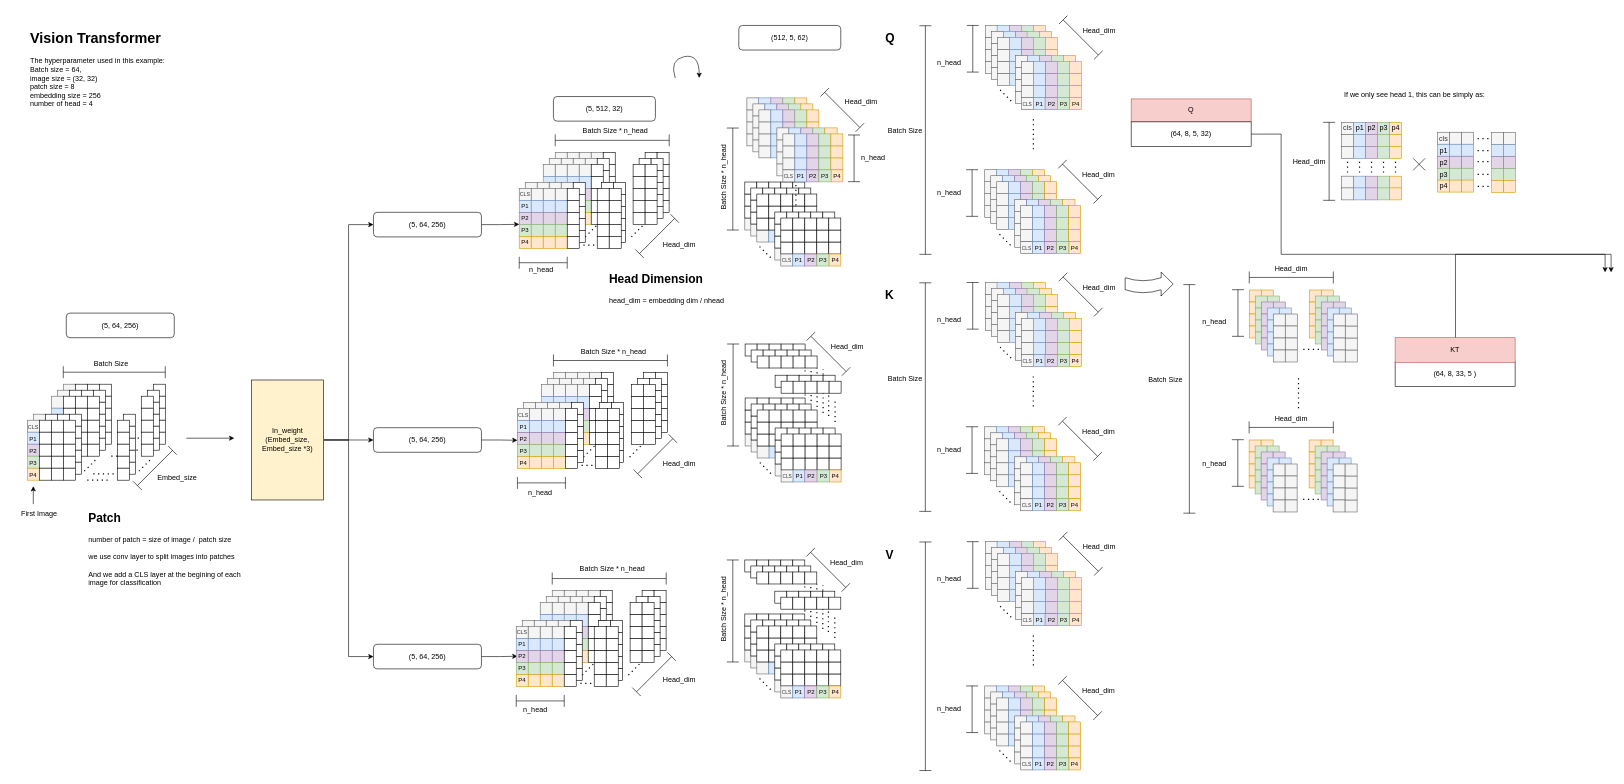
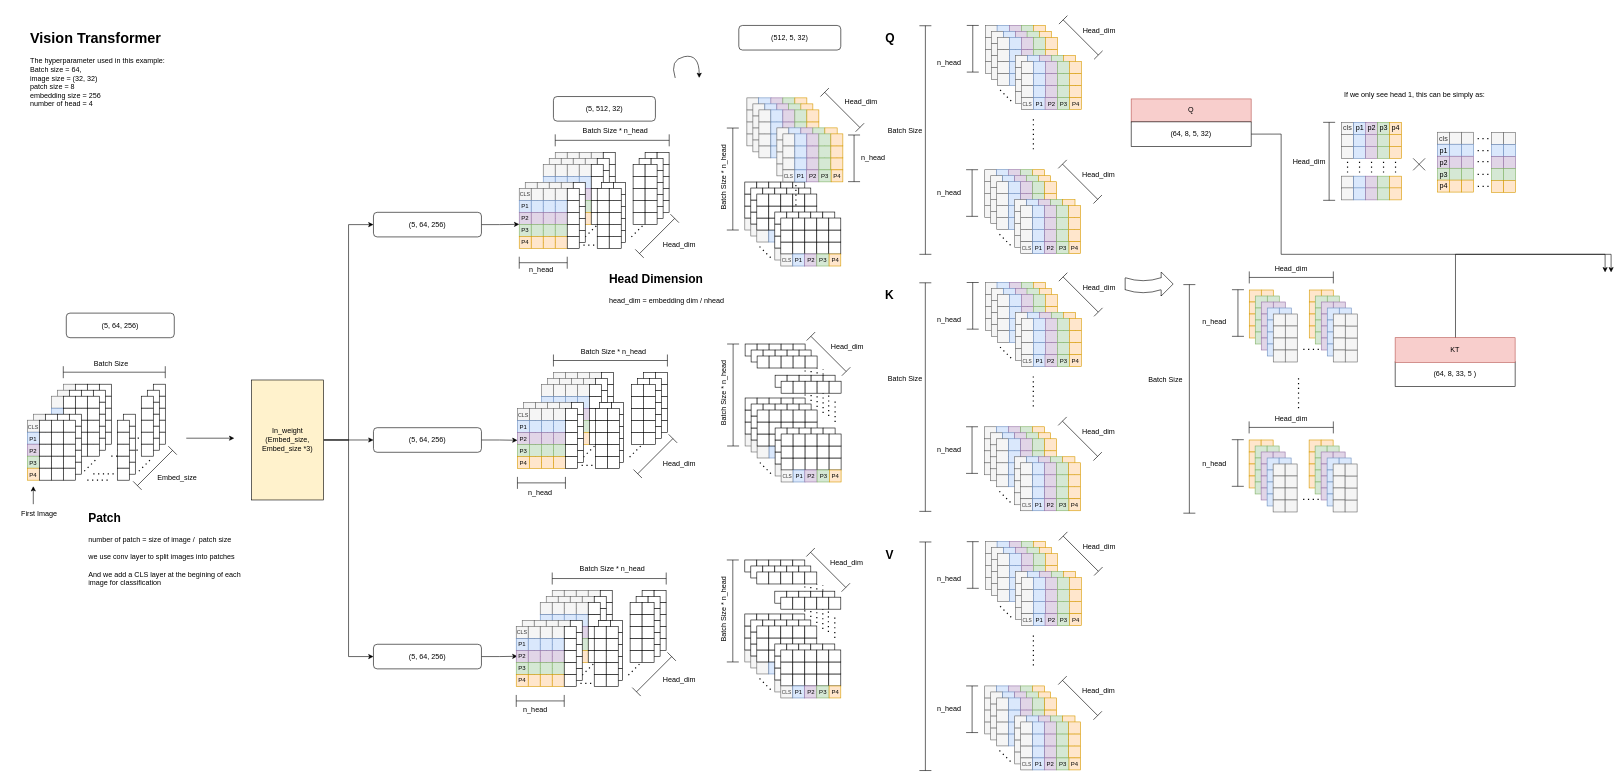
node "(512, 5, 62)": label "(512, 5, 62)" -> "(512, 5, 32)"
